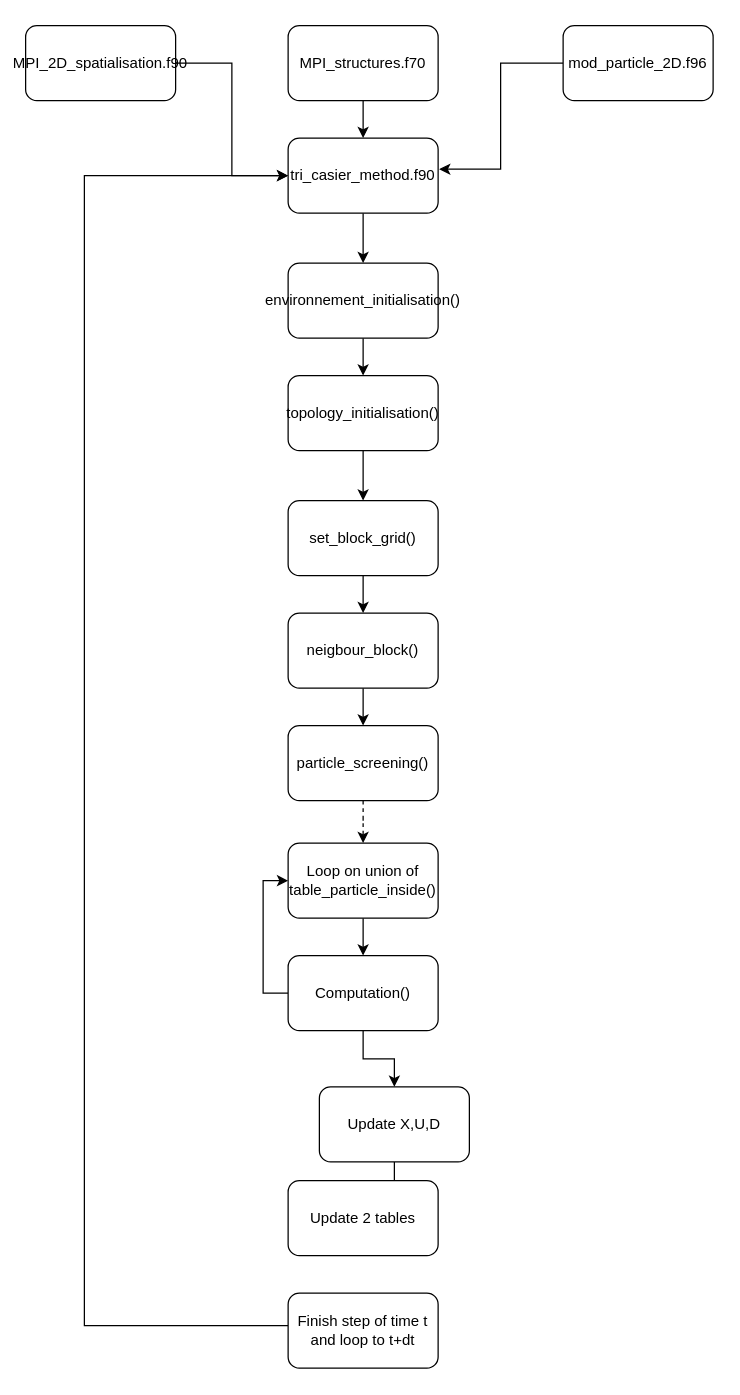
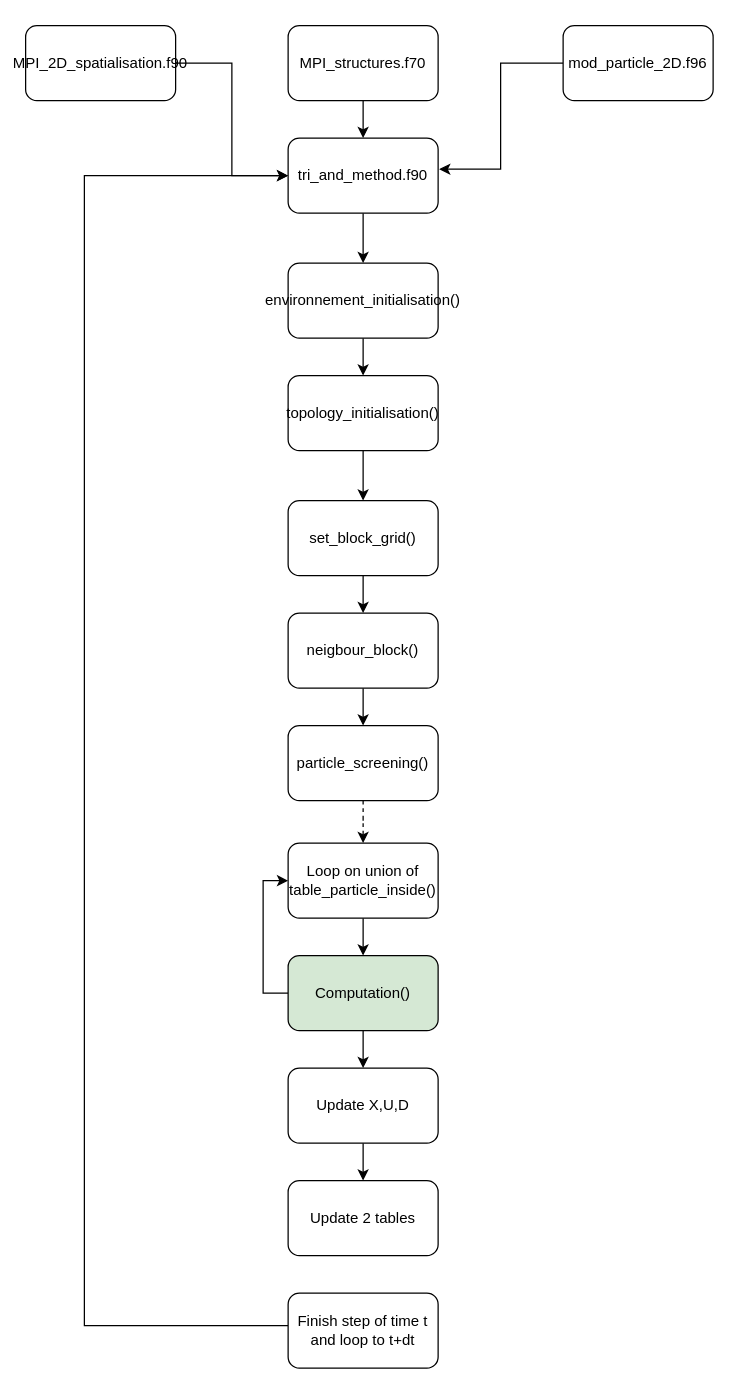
node "tri_casier_method.f90": label "tri_casier_method.f90" -> "tri_and_method.f90"
node "Computation()": fillcolor #ffffff -> #d5e8d4
node "Update X,U,D": moved (394, 1124) -> (363, 1106)
